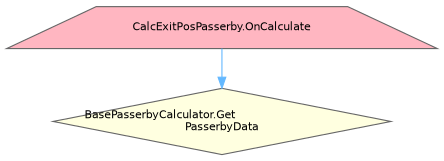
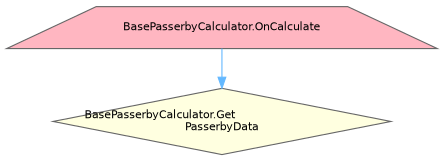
node "CalcExitPosPasserby.OnCalculate": label "CalcExitPosPasserby.OnCalculate" -> "BasePasserbyCalculator.OnCalculate"
